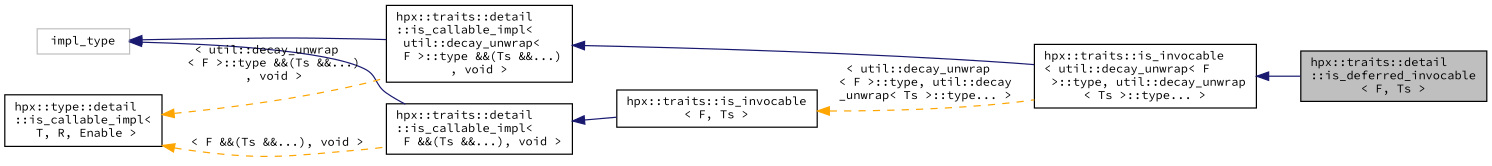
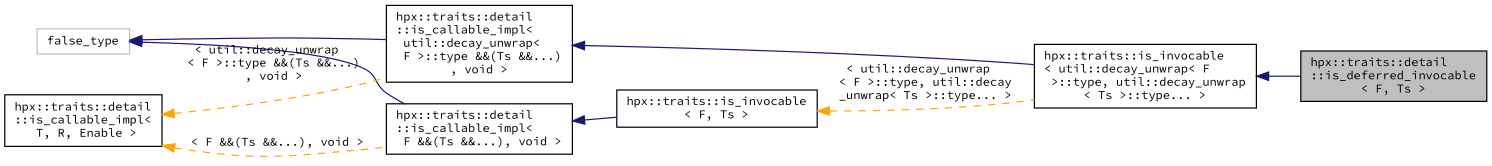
node "impl_type": label "impl_type" -> "false_type"
node "hpx::type::detail ::is_callable_impl< T, R, Enable >": label "hpx::type::detail ::is_callable_impl< T, R, Enable >" -> "hpx::traits::detail ::is_callable_impl< T, R, Enable >"
